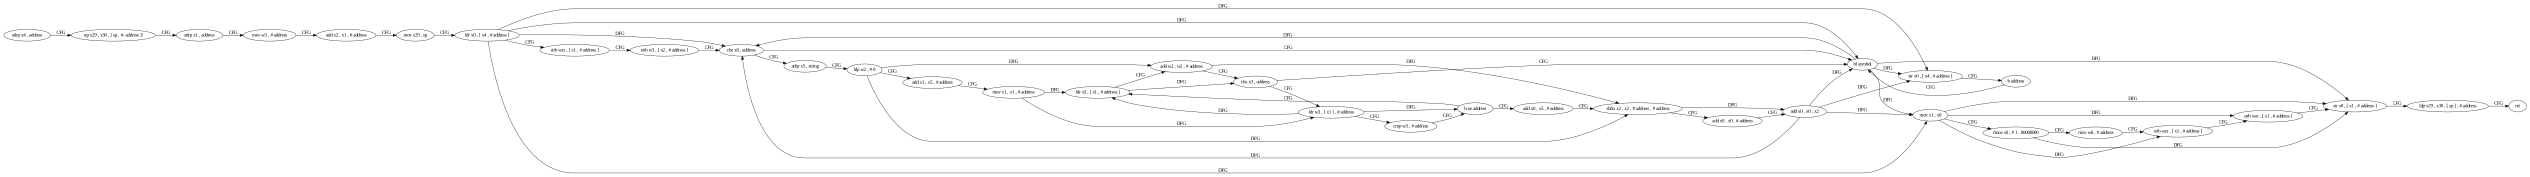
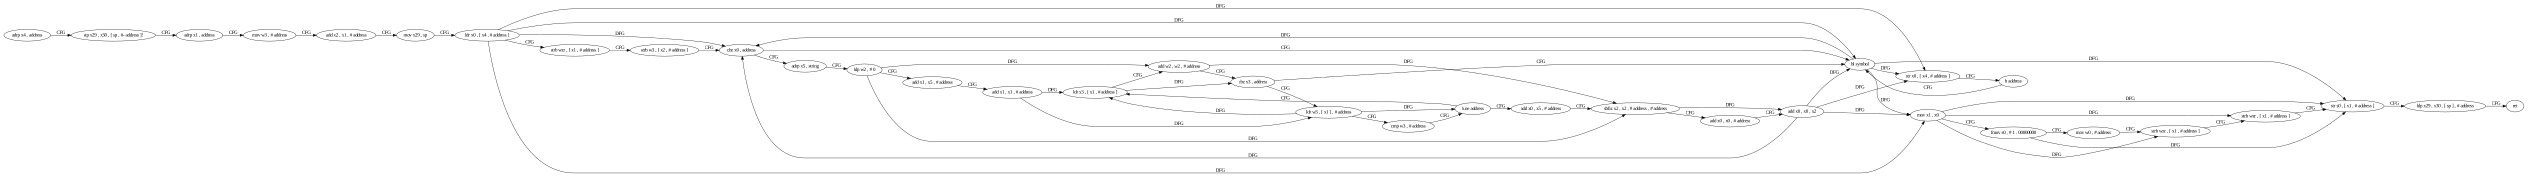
node "mov x1 , x1 , # address": label "mov x1 , x1 , # address" -> "add x1 , x1 , # address"
